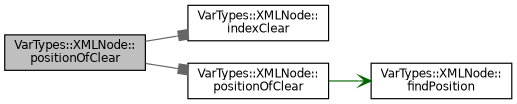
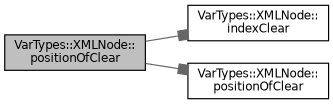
node "VarTypes::XMLNode:: findPosition": removed
